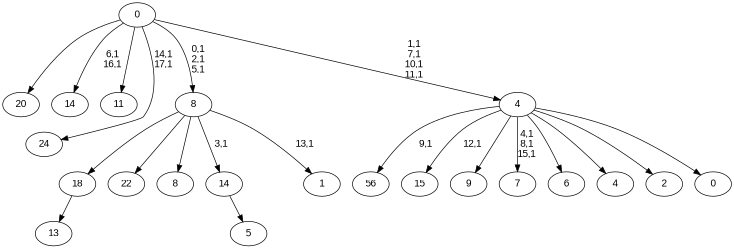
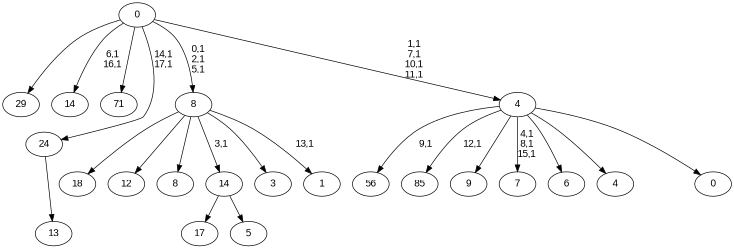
node "20": label "20" -> "29"
node "11": label "11" -> "71"
node "22": label "22" -> "12"
node "3": added
node "15": label "15" -> "85"
node "2": removed
edge "18" -> "13": now "24" -> "13"
node "17": added
